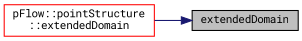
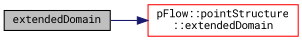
edge "pFlow::pointStructure ::extendedDomain" -> "extendedDomain": reversed
